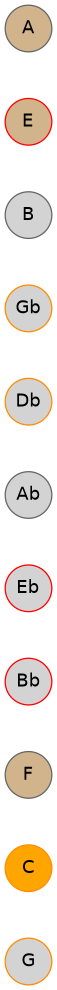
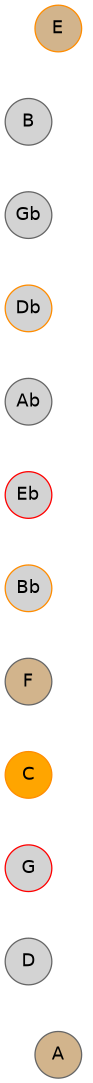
node "E": color red -> darkorange
node "Gb": color darkorange -> gray40
node "Bb": color red -> darkorange
node "G": color darkorange -> red
node "D": added
